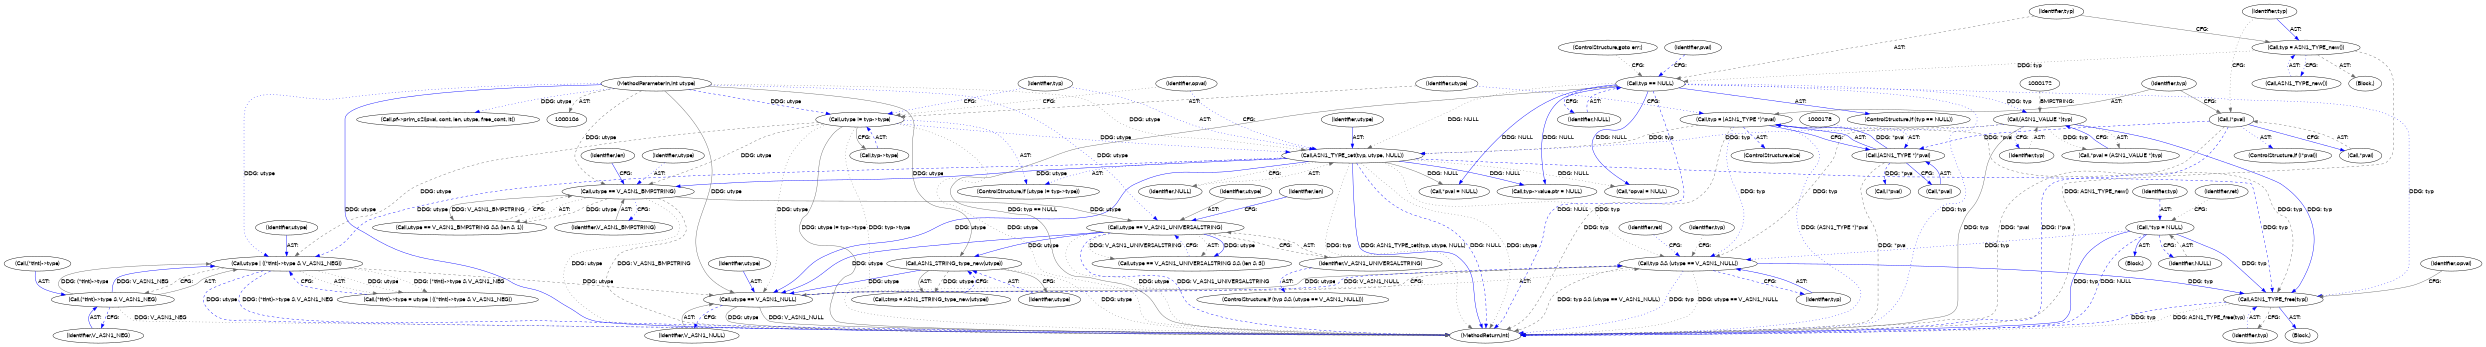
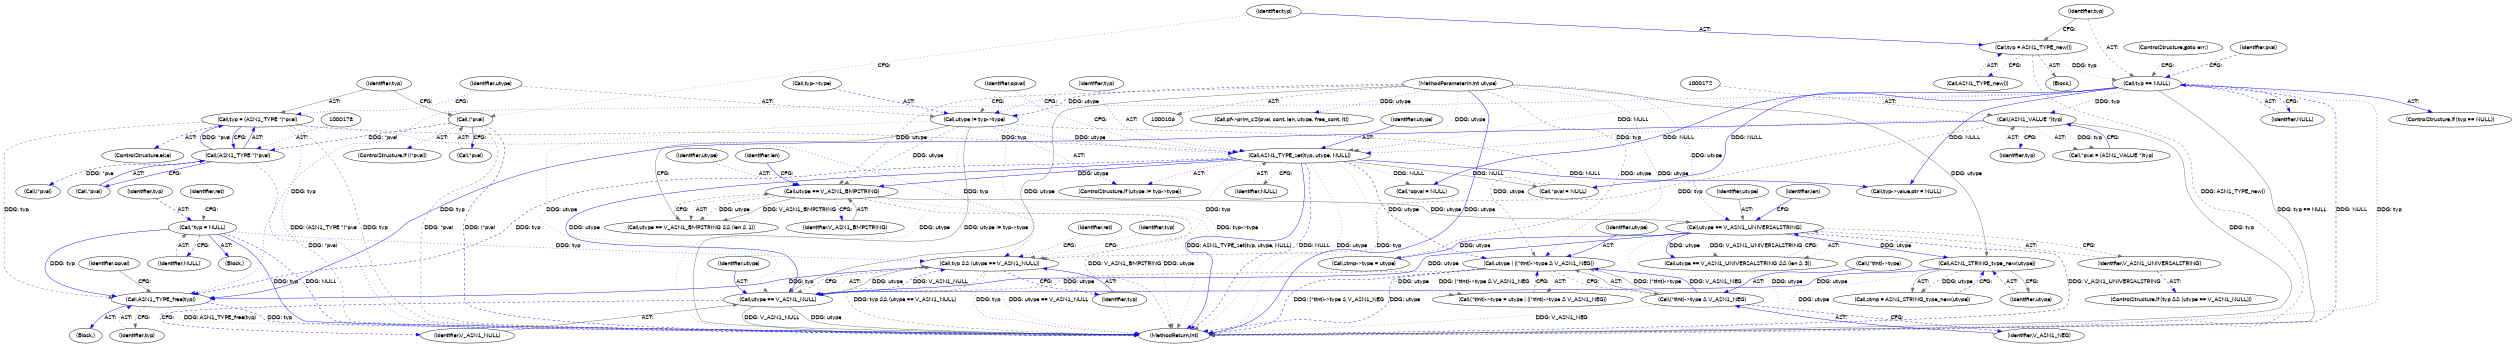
edge "1000172" -> "(Call,(ASN1_VALUE *)typ)": label "BMPSTRING: " -> "AST: "
edge "(Call,utype != typ->type)" -> "(Call,typ->type)": now "(Call,utype != typ->type)" -> "(Call,utype == V_ASN1_BMPSTRING && (len & 1))"
node "(Call,stmp->type = utype)": added
